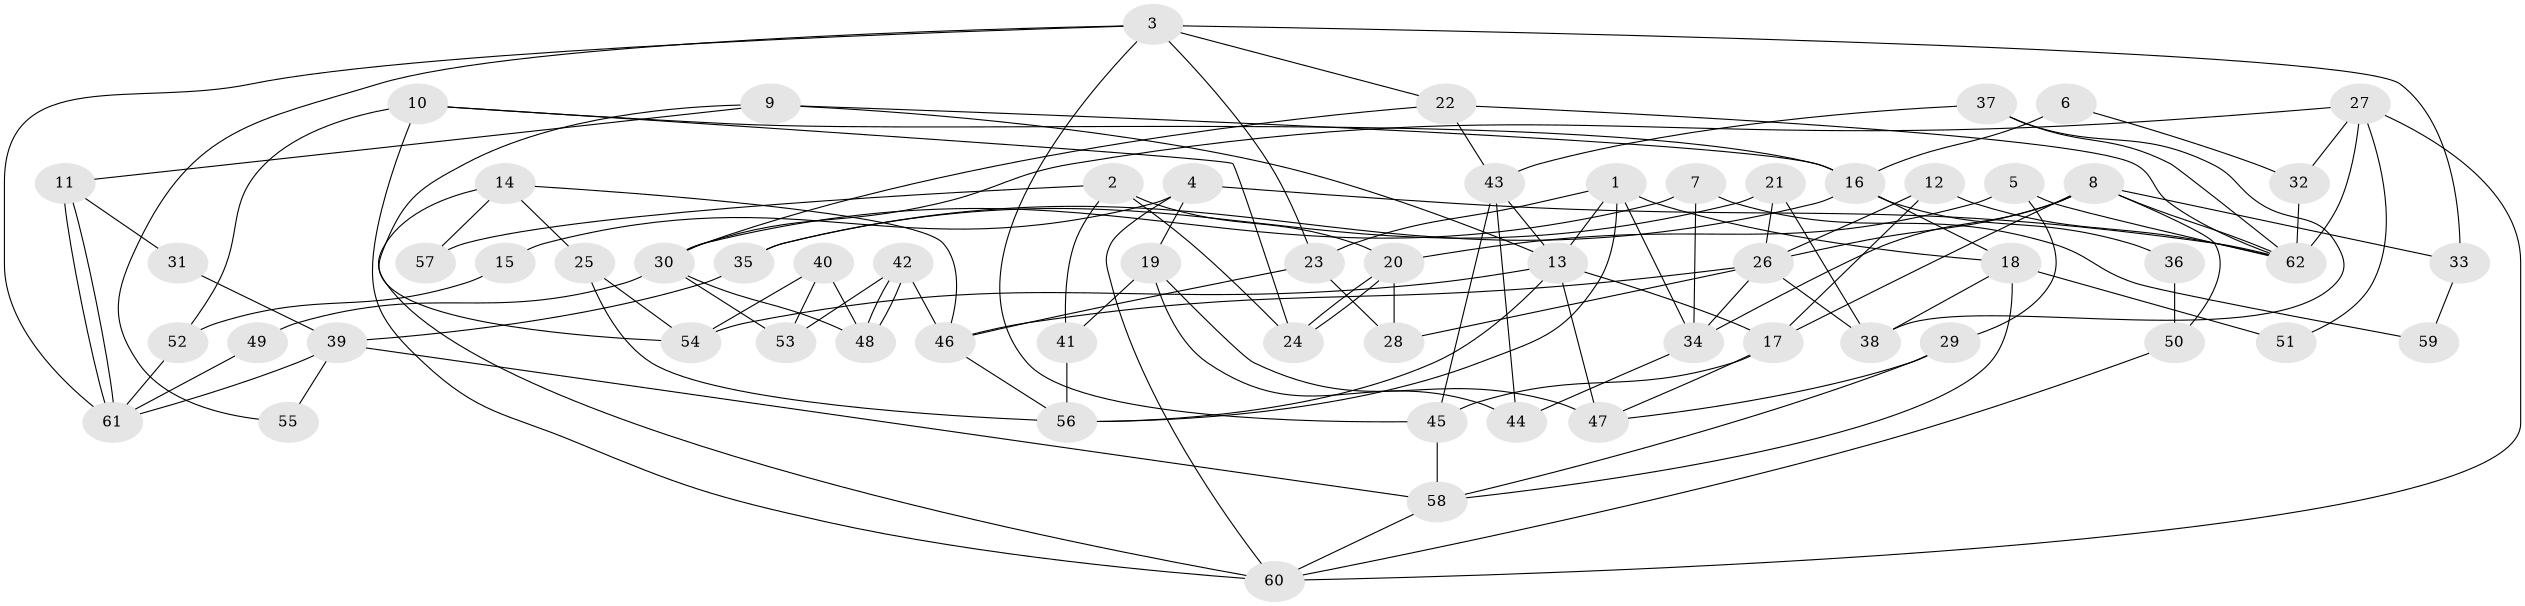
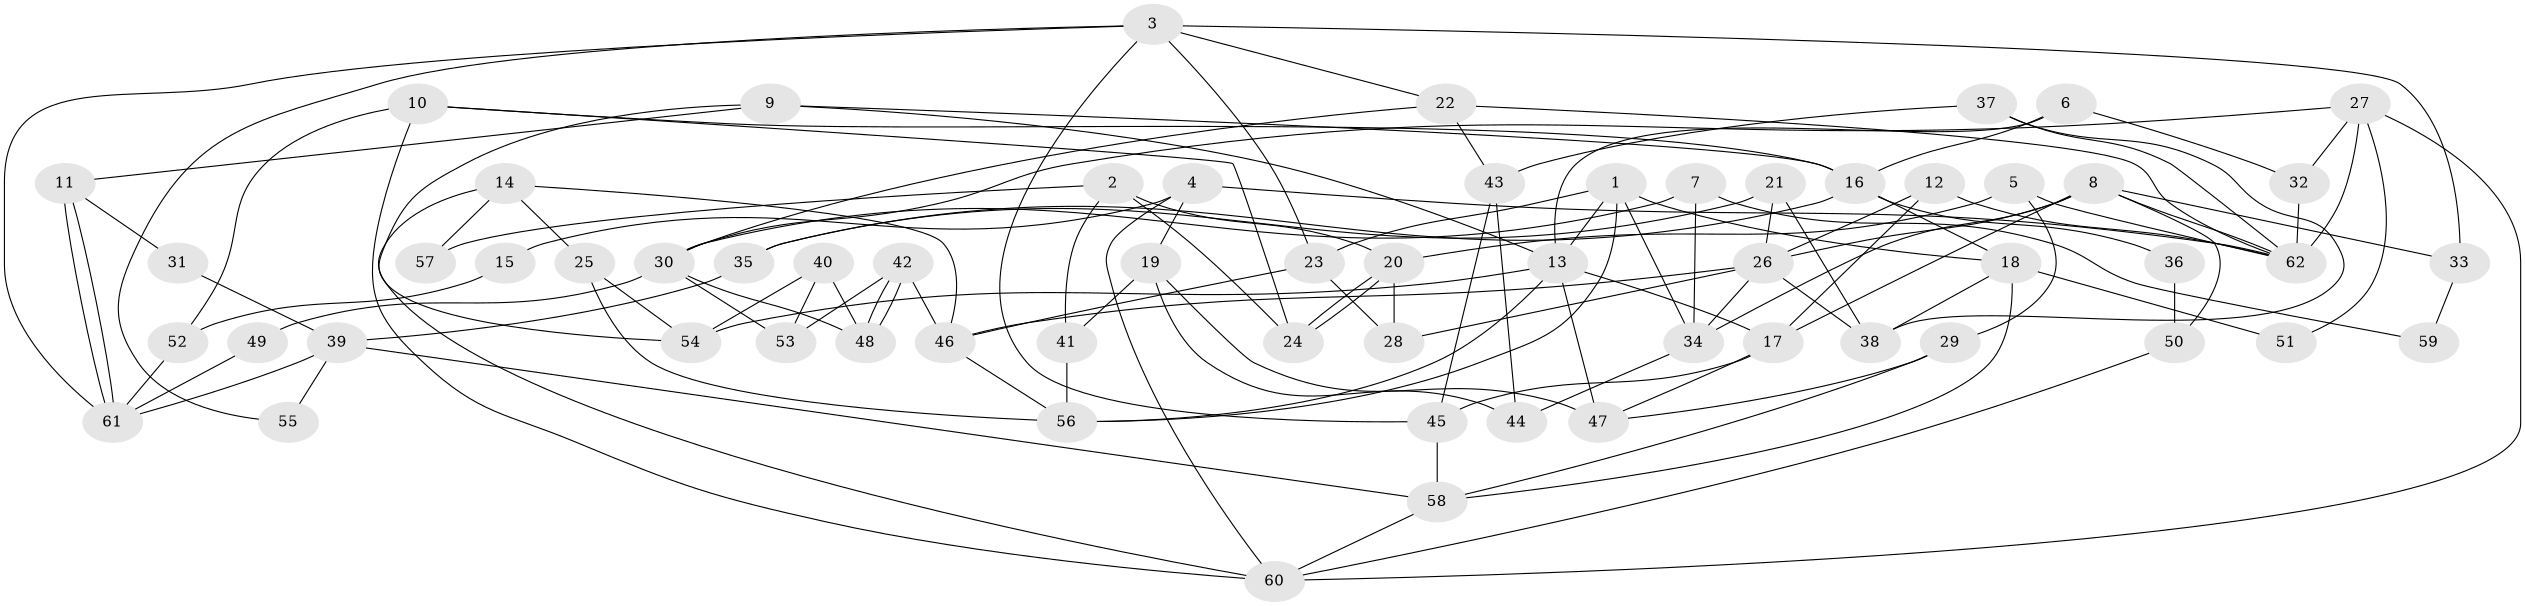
edge "43" -- "13": now "6" -- "13"
